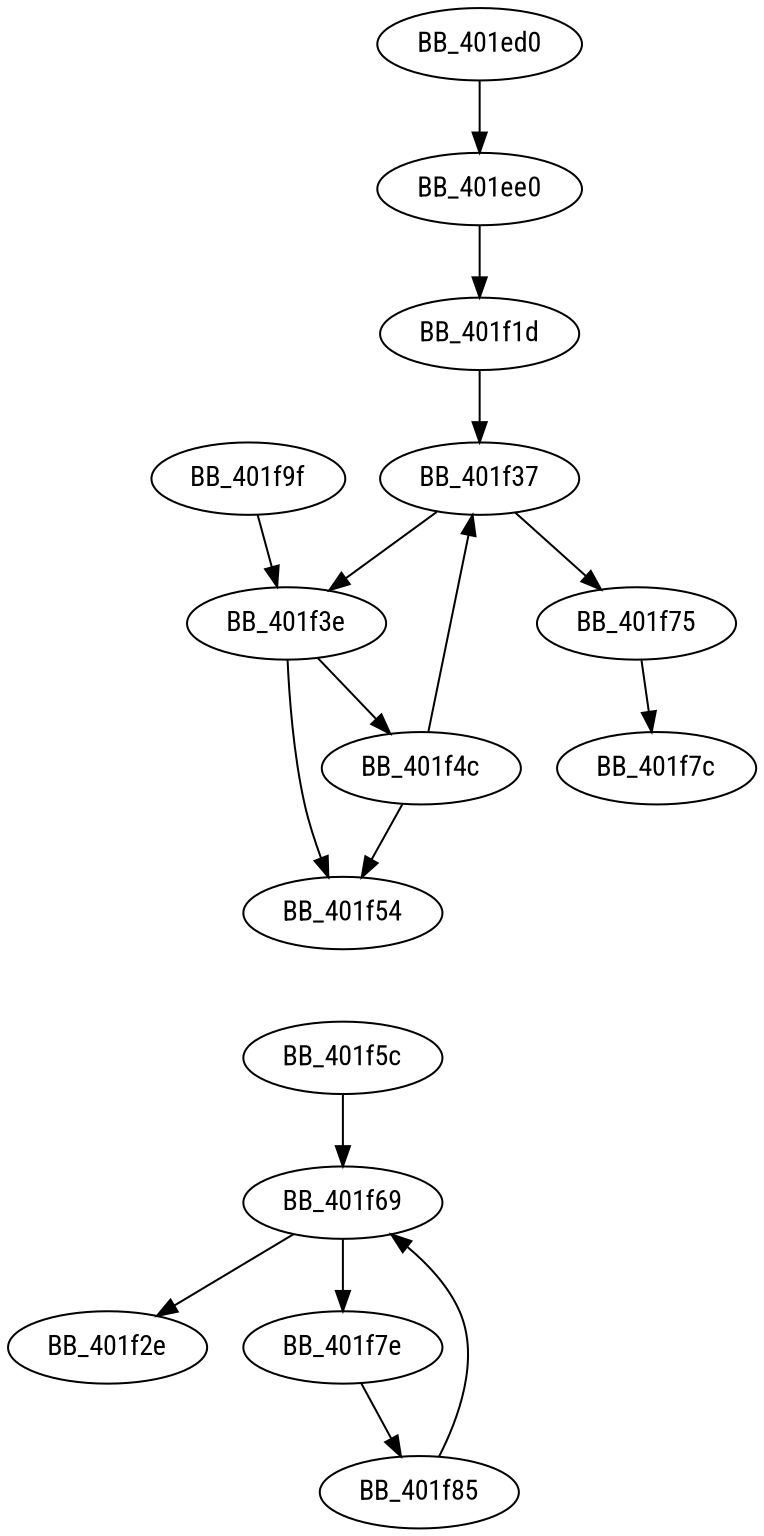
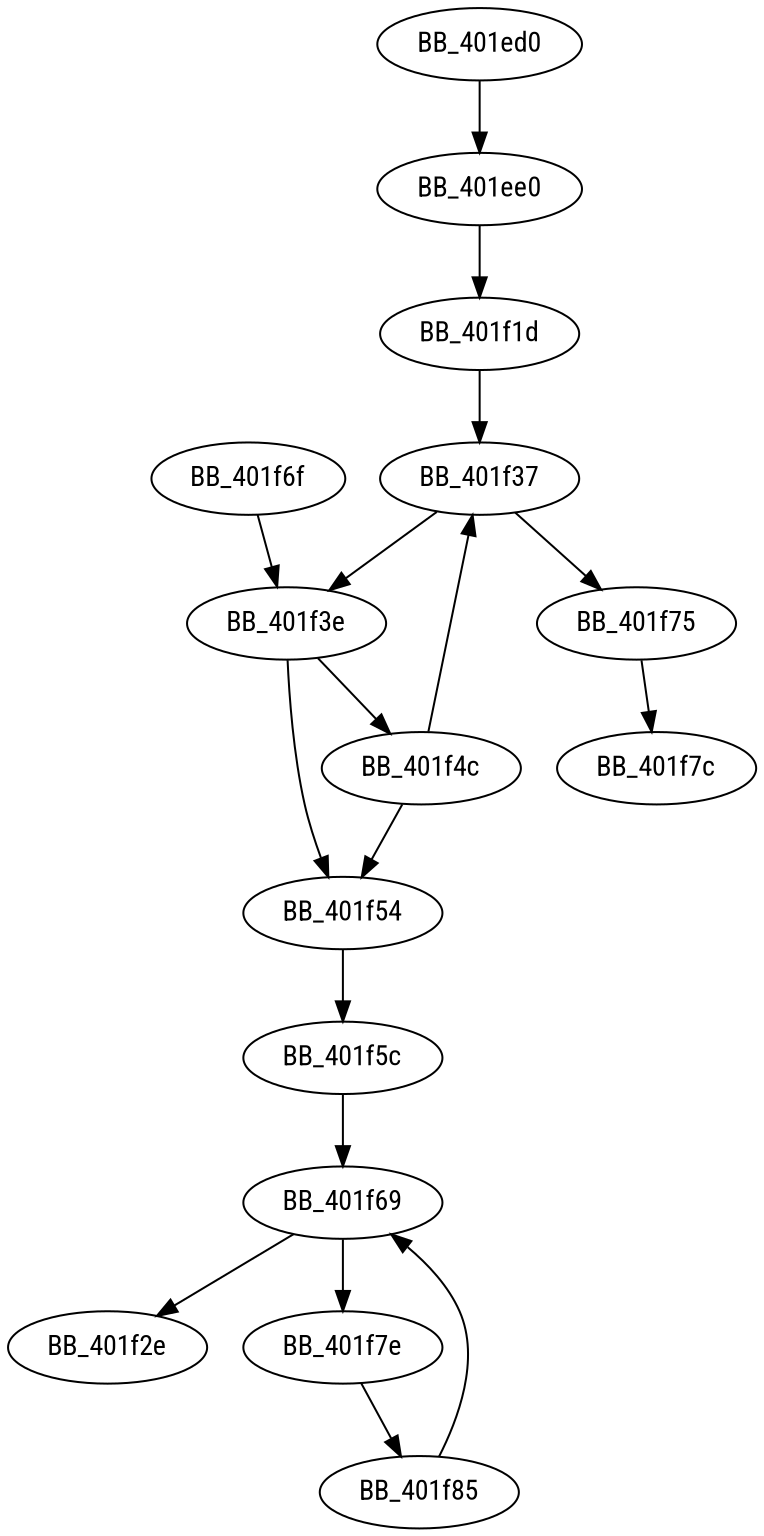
node "BB_401f9f": label "BB_401f9f" -> "BB_401f6f"
edge "BB_401f54" -> "BB_401f5c": added
